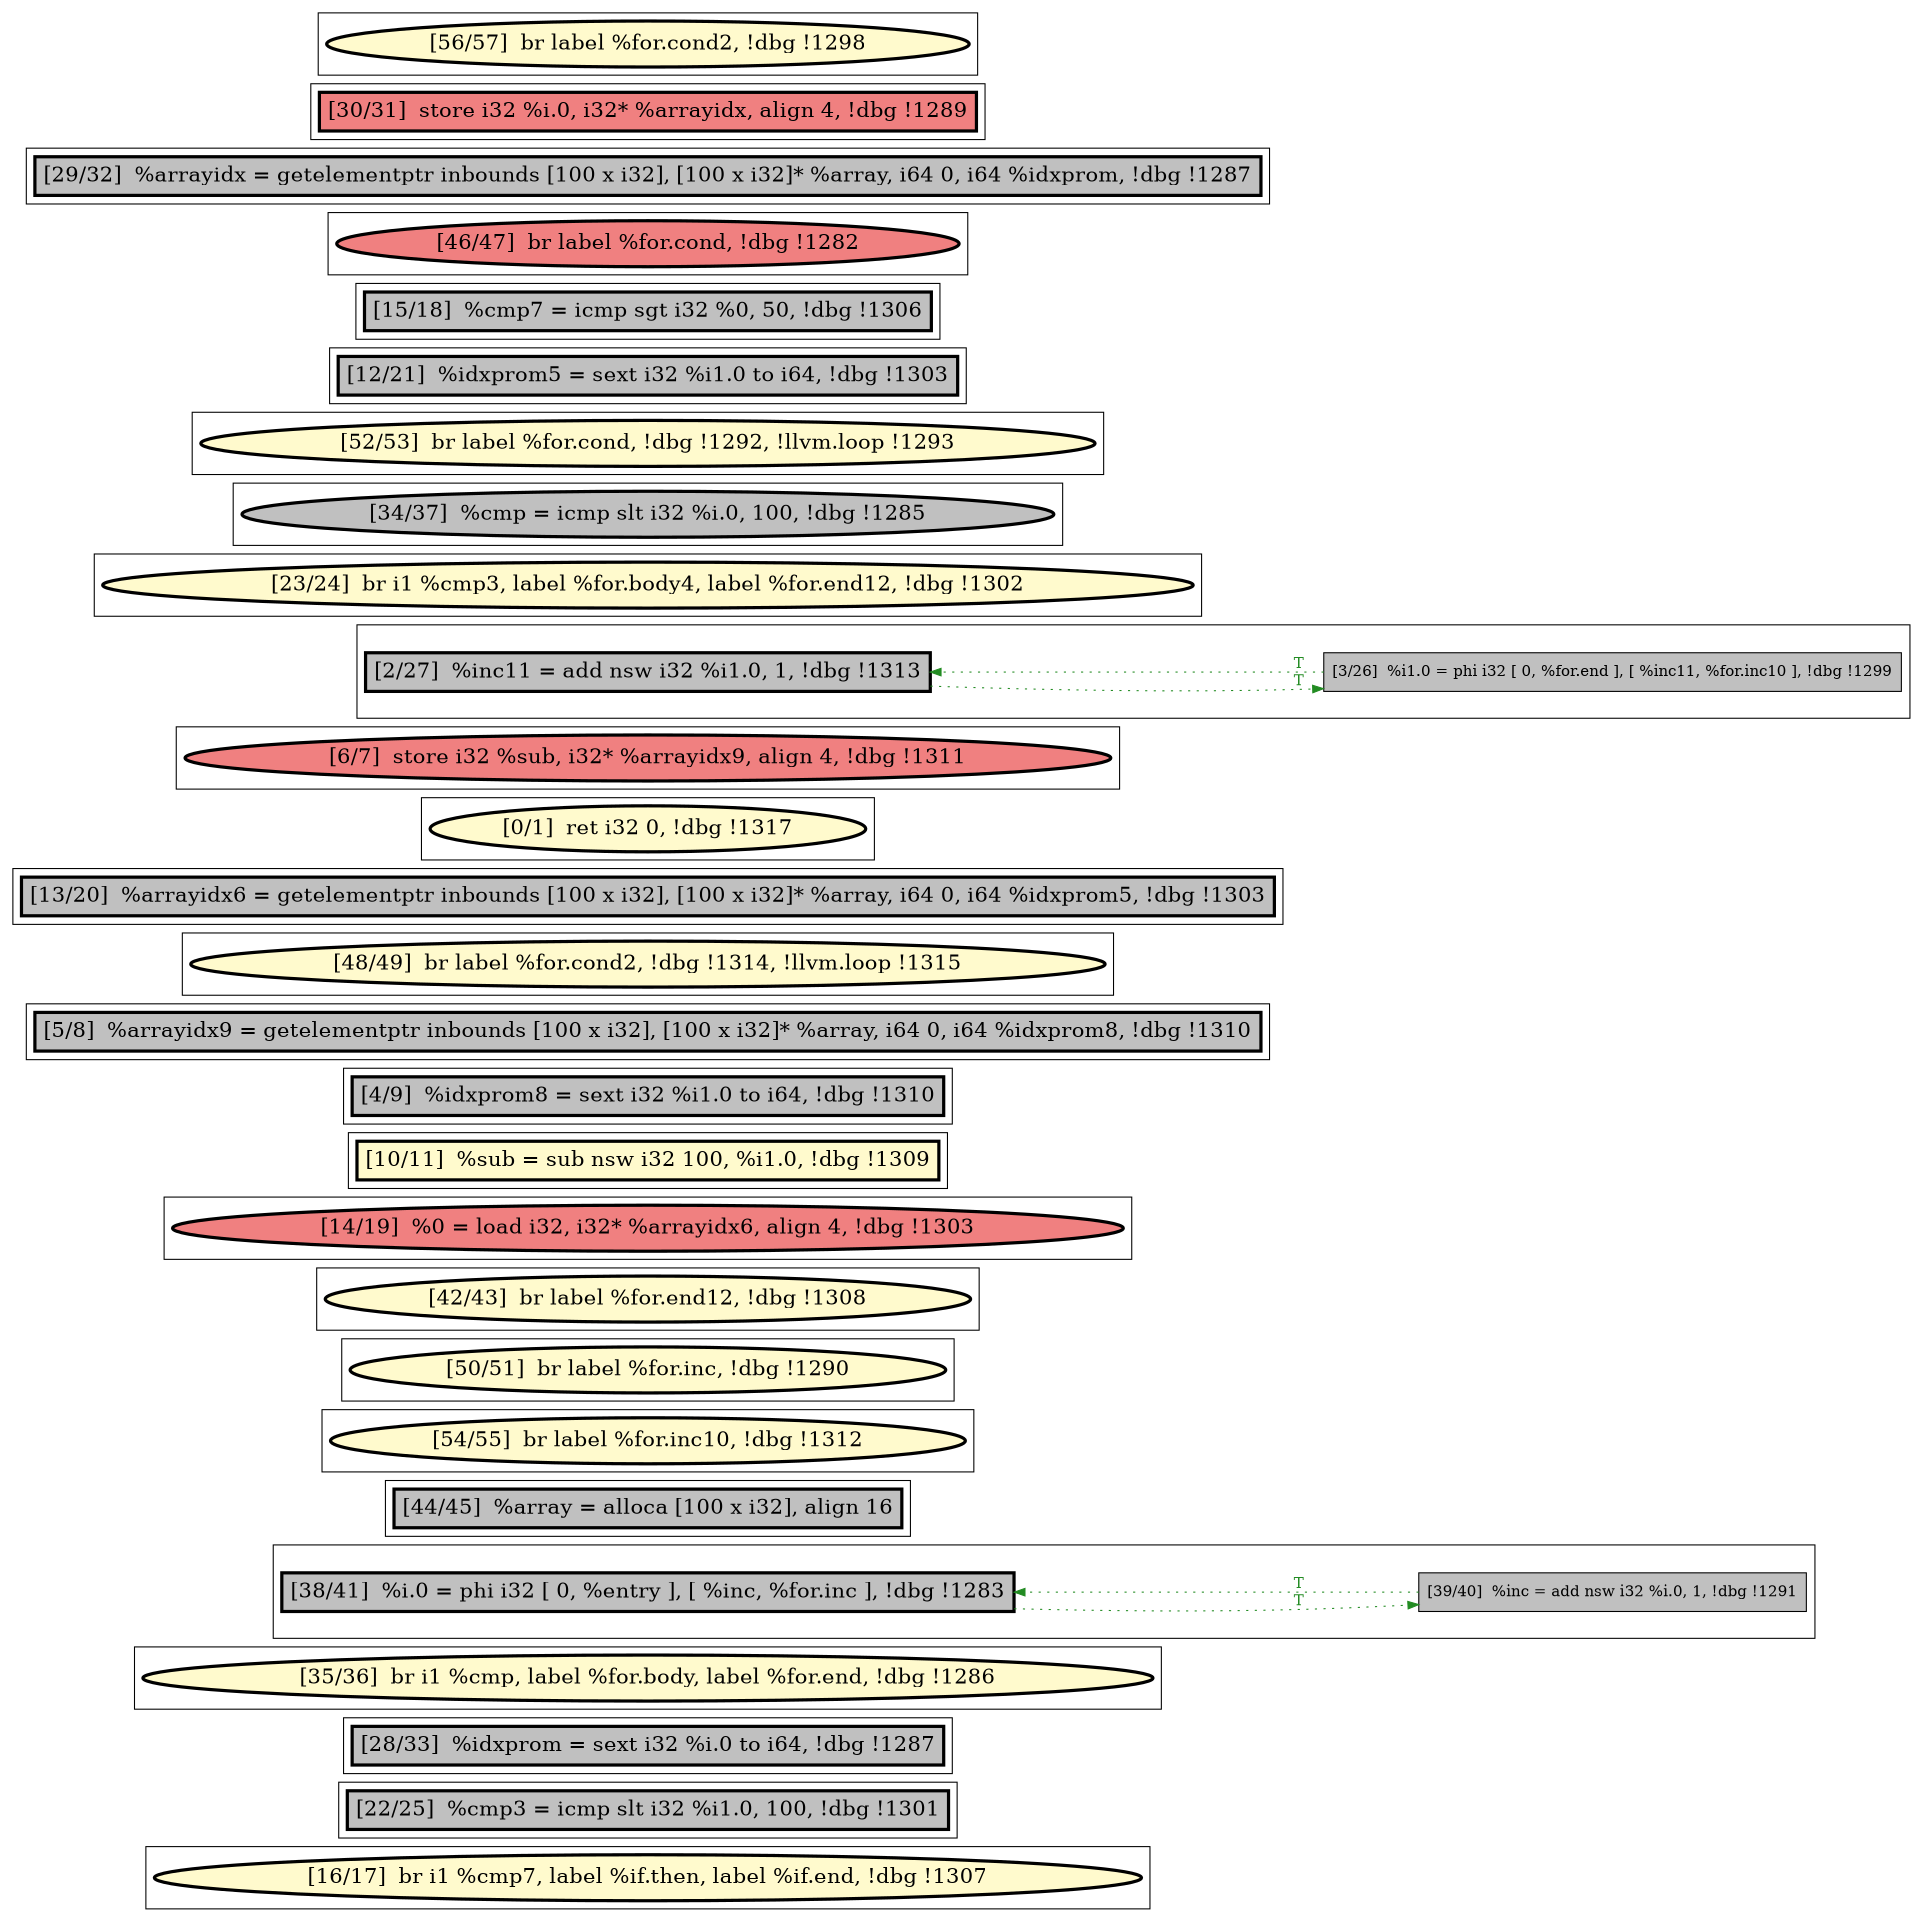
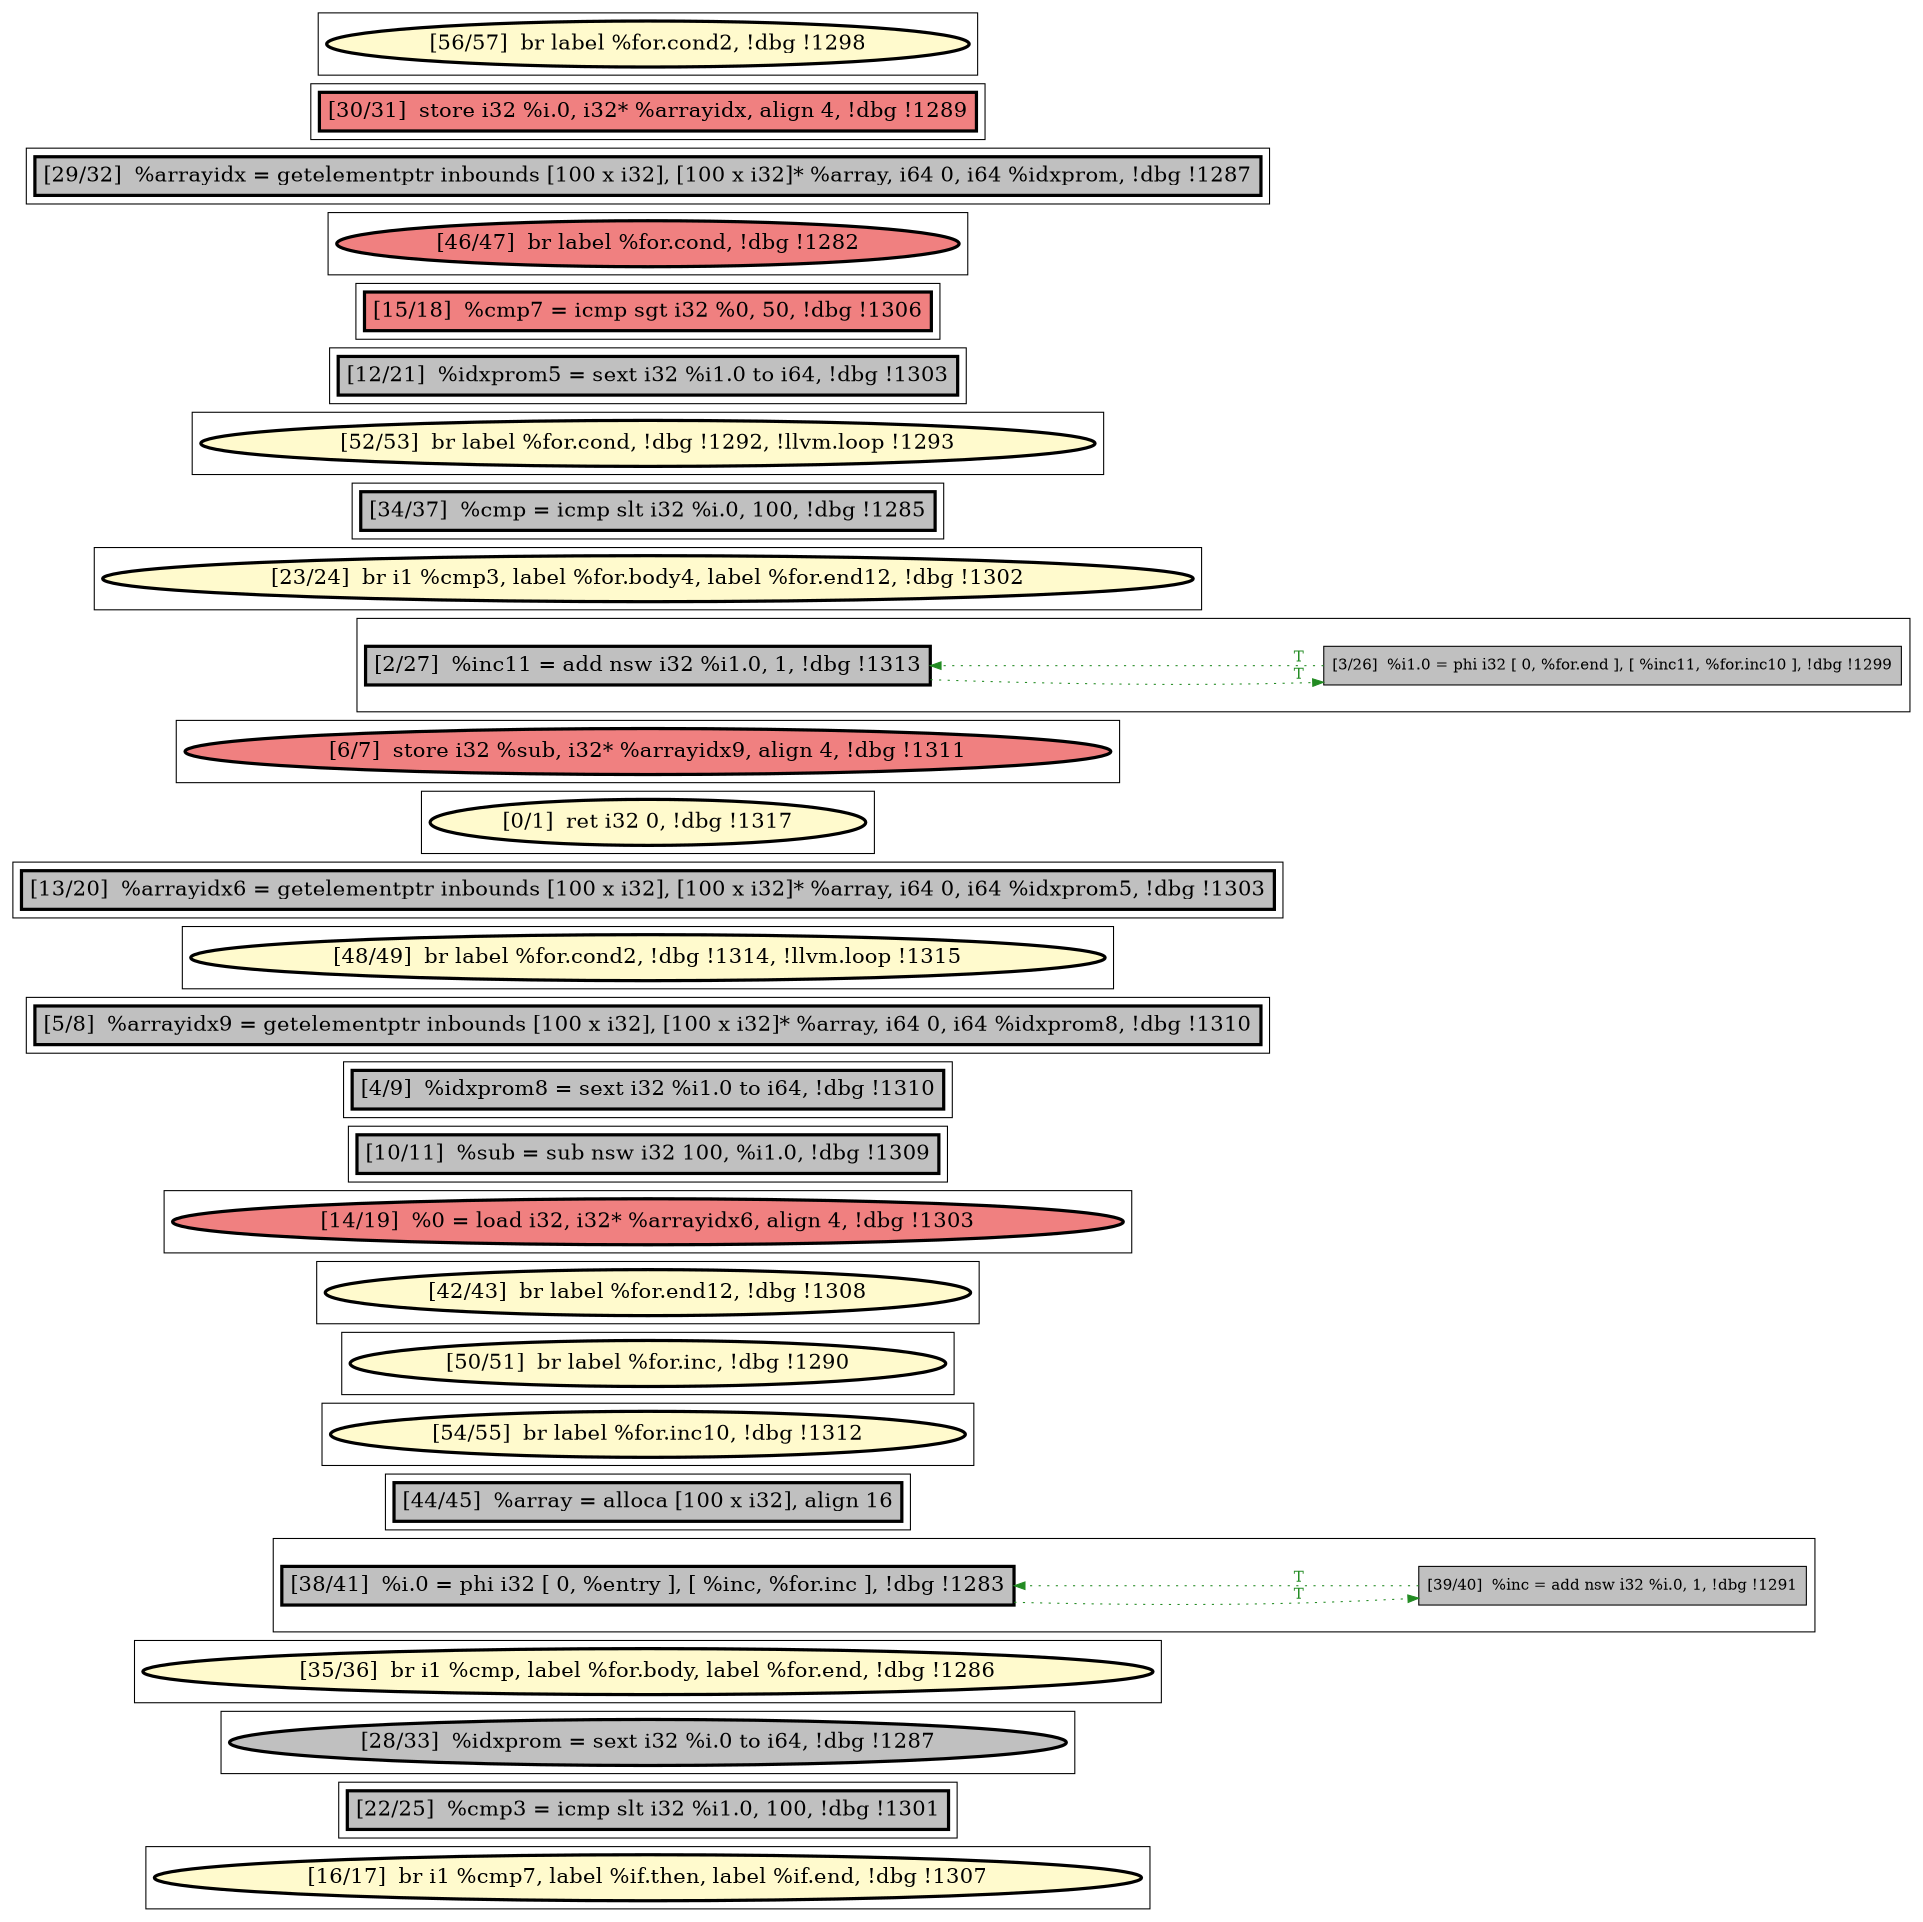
node "[15/18]  %cmp7 = icmp sgt i32 %0, 50, !dbg !1306": fillcolor grey -> lightcoral
node "[34/37]  %cmp = icmp slt i32 %i.0, 100, !dbg !1285": shape ellipse -> box
node "[10/11]  %sub = sub nsw i32 100, %i1.0, !dbg !1309": fillcolor lemonchiffon -> grey
node "[28/33]  %idxprom = sext i32 %i.0 to i64, !dbg !1287": shape box -> ellipse
